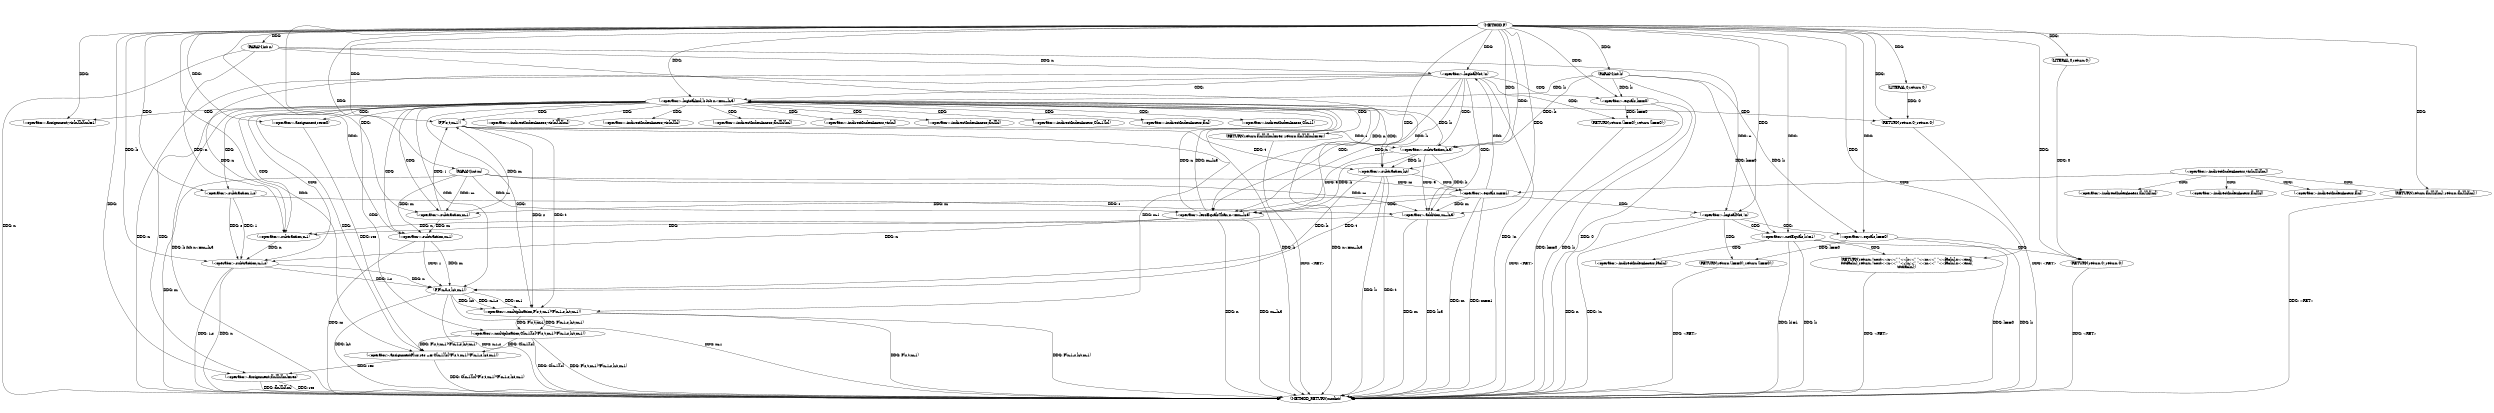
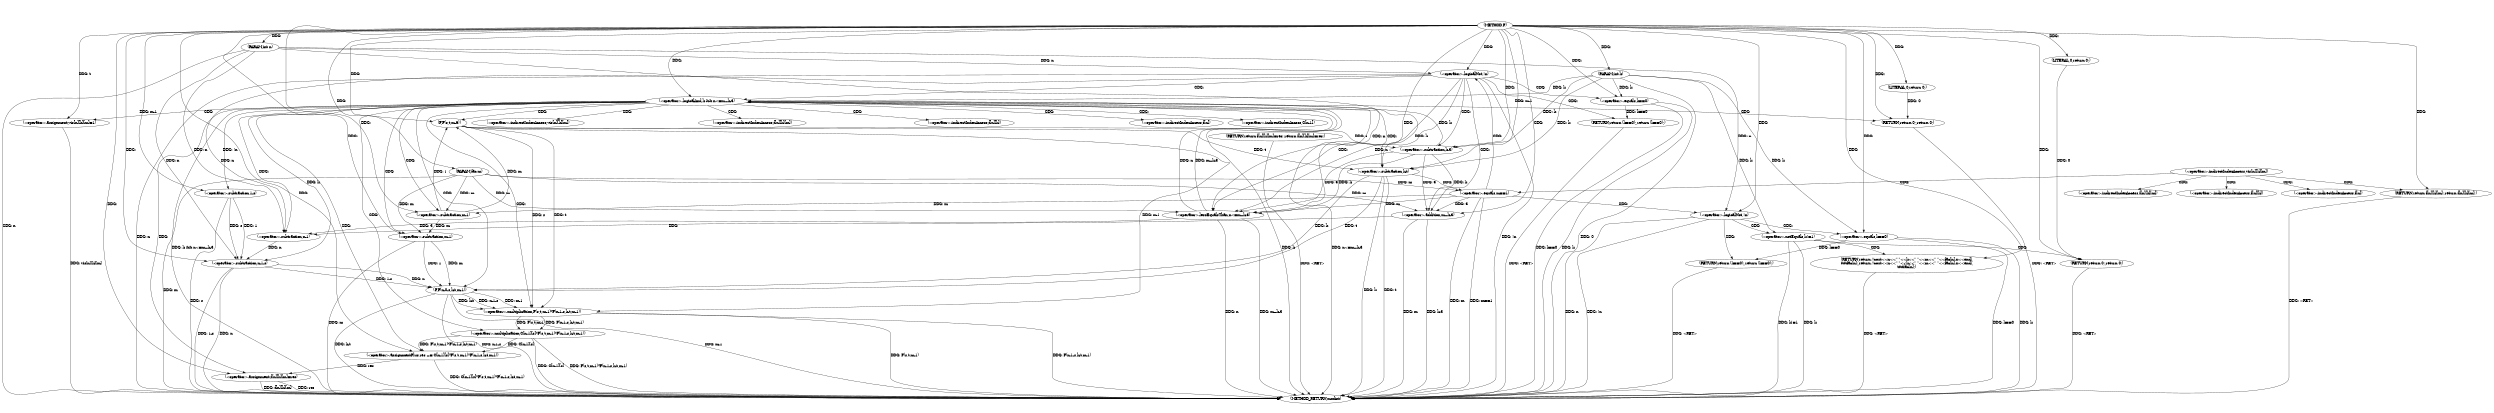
edge "(METHOD,F)" -> "(<operator>.notEquals,k!=1)": removed, label "DDG:"
edge "(METHOD,F)" -> "(<operator>.assignment,vis[n][k][m]=1)": label "DDG: " -> "DDG: t"
edge "(PARAM,int k)" -> "(<operator>.logicalAnd,k && n<=m+k-3)": label "CDG: k" -> "DDG: k"
edge "(METHOD,F)" -> "(<operator>.subtraction,k-t)": label "DDG: " -> "DDG: m-1"
edge "(<operator>.logicalAnd,k && n<=m+k-3)" -> "(RETURN,return f[n][k][m]=res;,return f[n][k][m]=res;)": removed, label "CDG:"
edge "(METHOD,F)" -> "(<operator>.subtraction,1-s)": label "DDG: " -> "DDG: m-1"
node "(<operator>.assignment,res=0)": removed
node "(F,F(s,t,m-1))": label "(F,F(s,t,m-1))" -> "(F,F(s,t,m-6))"
node "(<operator>.indirectIndexAccess,vis[n][k])": removed
node "(<operator>.indirectIndexAccess,vis[n])": removed
node "(<operator>.indirectIndexAccess,C[n-1][s])": removed
edge "(METHOD,F)" -> "(<operator>.lessEqualsThan,n<=m+k-3)": label "CDG: " -> "DDG: "
edge "(METHOD,F)" -> "(<operator>.addition,m+k-3)": label "DDG: " -> "CDG: "
edge "(PARAM,int n)" -> "(<operator>.lessEqualsThan,n<=m+k-3)": label "DDG: n" -> "CDG: n"
edge "(METHOD,F)" -> "(<operator>.subtraction,n-1-s)": label "DDG: k" -> "DDG: "
edge "(<operator>.logicalAnd,k && n<=m+k-3)" -> "(<operator>.subtraction,1-s)": label "CDG: " -> "DDG: !n"
edge "(<operator>.subtraction,k-3)" -> "(<operator>.subtraction,k-t)": now "(PARAM,int k)" -> "(<operator>.subtraction,k-t)"
edge "(PARAM,int k)" -> "(<operator>.notEquals,k!=1)": label "DDG: k==0" -> "DDG: k"
edge "(<operator>.logicalAnd,k && n<=m+k-3)" -> "(<operator>.subtraction,n-1)": label "CDG: " -> "DDG: "
node "(PARAM,int m)": label "(PARAM,int m)" -> "(PARAM,fac m)"
edge "(<operator>.logicalAnd,k && n<=m+k-3)" -> "(<operator>.subtraction,n-1-s)": label "CDG: " -> "DDG: k"
edge "(<operator>.subtraction,1-s)" -> "(<operator>.addition,m+k-3)": now "(<operator>.subtraction,1-s)" -> "(METHOD_RETURN,modint)"
edge "(<operator>.equals,m==1)" -> "(<operator>.lessEqualsThan,n<=m+k-3)": label "CDG: " -> "DDG: m"
edge "(<operator>.equals,m==1)" -> "(<operator>.addition,m+k-3)": label "DDG: m" -> "DDG: 3"
edge "(PARAM,int n)" -> "(METHOD_RETURN,modint)": label "DDG: n" -> "CDG: n"
edge "(<operator>.lessEqualsThan,n<=m+k-3)" -> "(<operator>.subtraction,n-1)": label "DDG: n" -> "DDG: 3"
edge "(<operator>.logicalAnd,k && n<=m+k-3)" -> "(<operator>.assignment,f[n][k][m]=res)": label "CDG: " -> "DDG: "
edge "(<operator>.lessEqualsThan,n<=m+k-3)" -> "(<operator>.subtraction,n-1-s)": now "(PARAM,int n)" -> "(<operator>.subtraction,n-1-s)"
node "(<operator>.indirectIndexAccess,fac[n])": removed
edge "(<operator>.assignment,vis[n][k][m]=1)" -> "(METHOD_RETURN,modint)": added, label "DDG: vis[n][k][m]"
